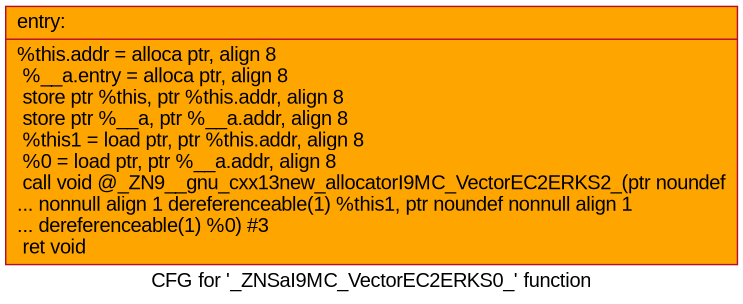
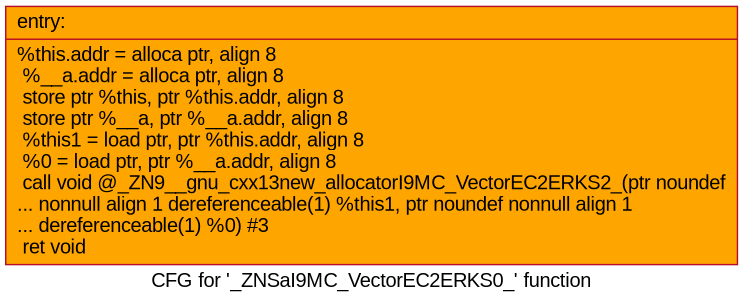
node "entry:": text "%__a.entry = alloca ptr, align 8" -> "%__a.addr = alloca ptr, align 8"
